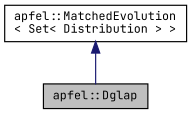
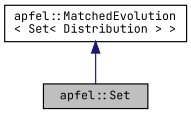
node "apfel::Dglap": label "apfel::Dglap" -> "apfel::Set"
